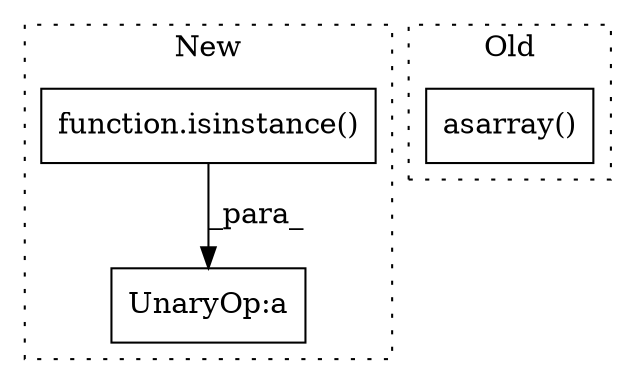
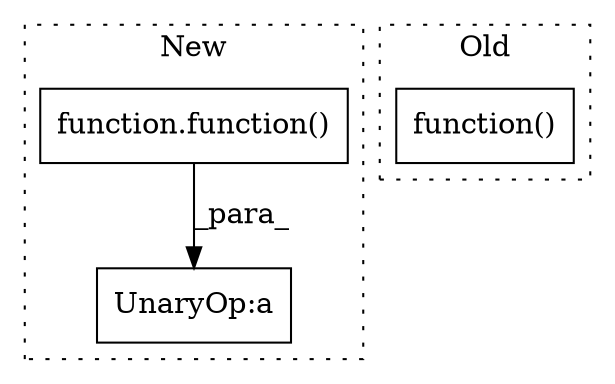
node "function.isinstance()": label "function.isinstance()" -> "function.function()"
node "asarray()": label "asarray()" -> "function()"
